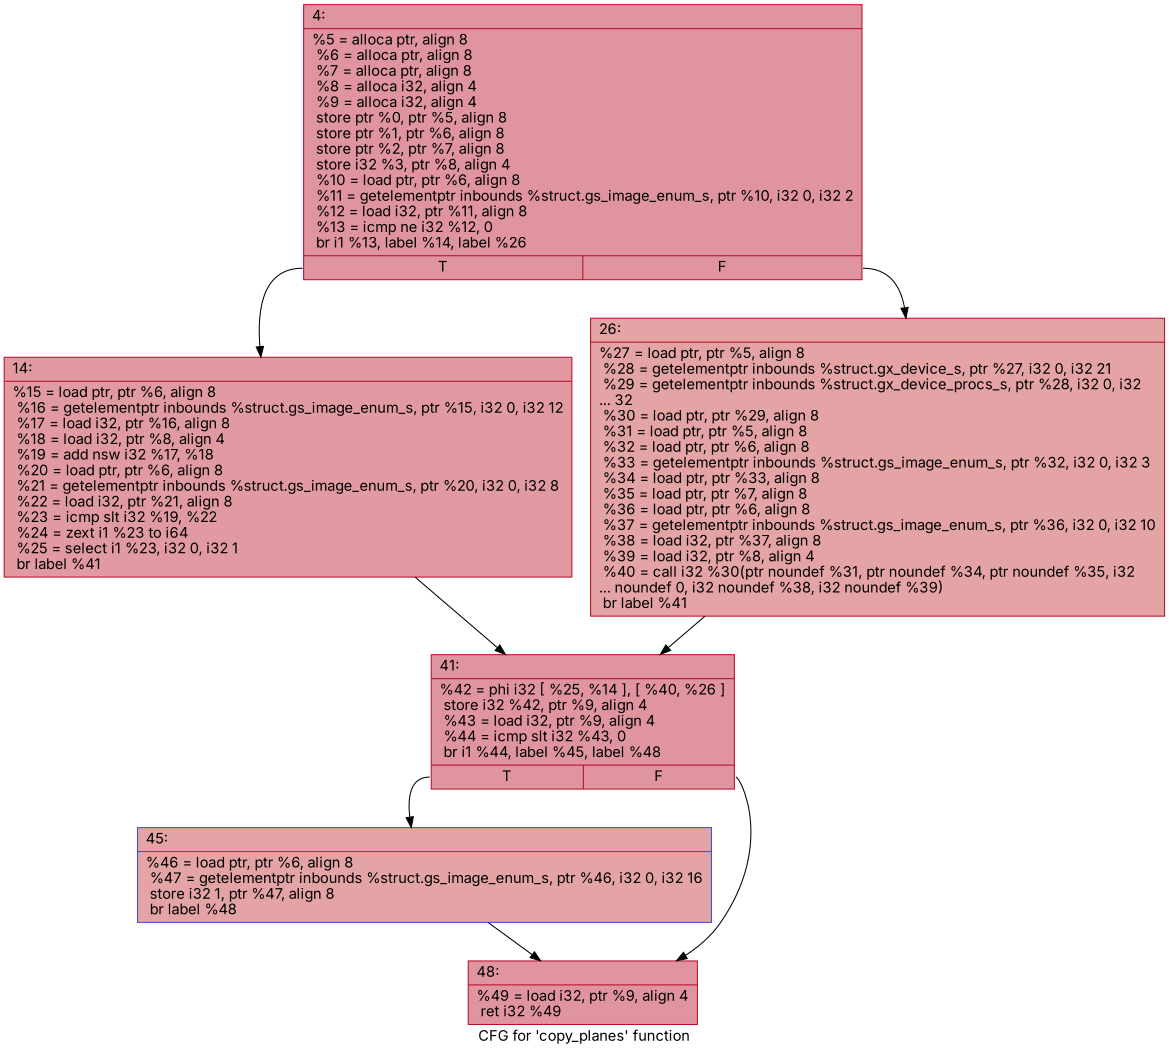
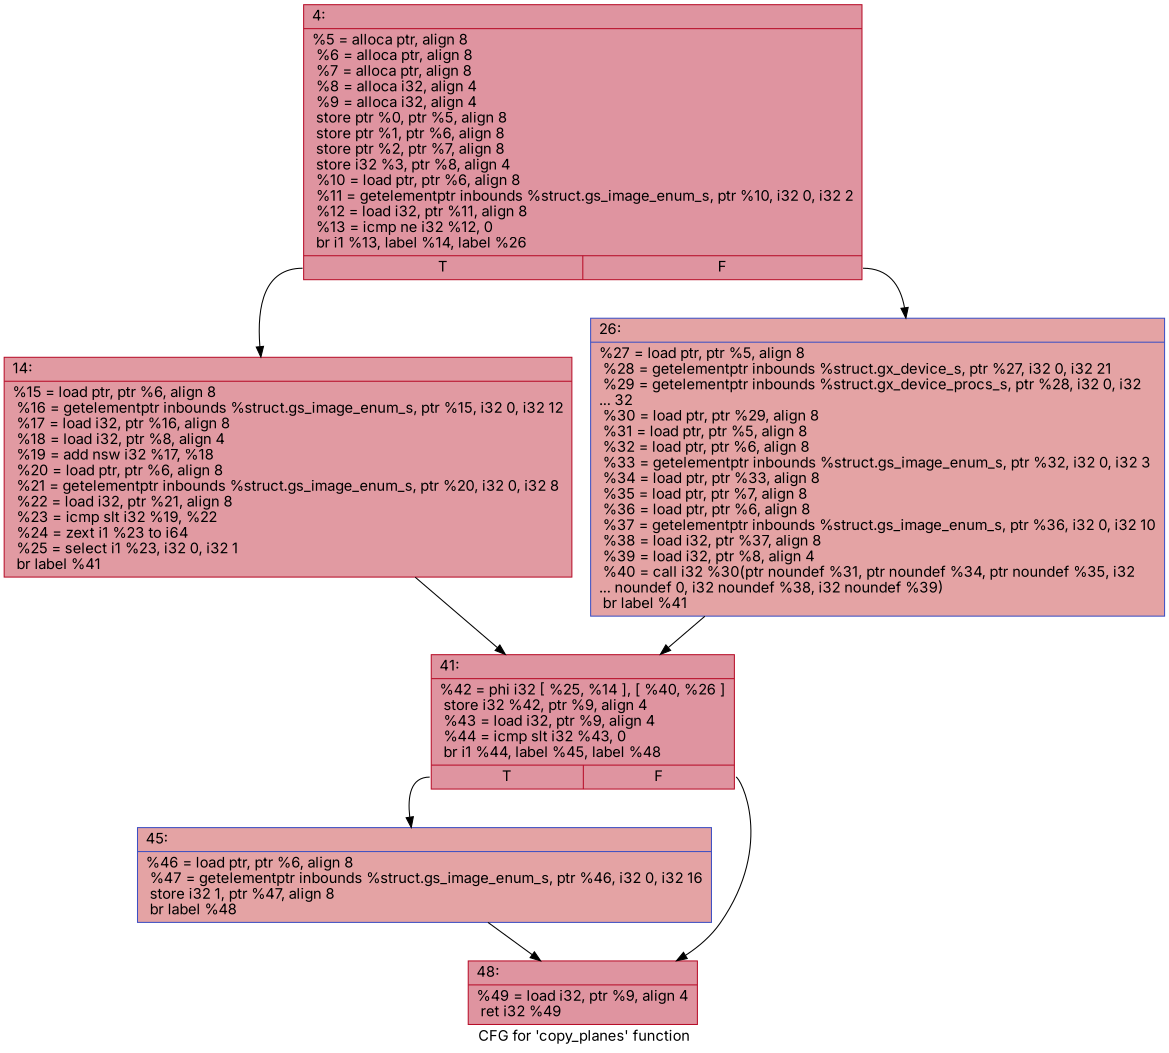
node "26:": color #b70d28ff -> #3d50c3ff
